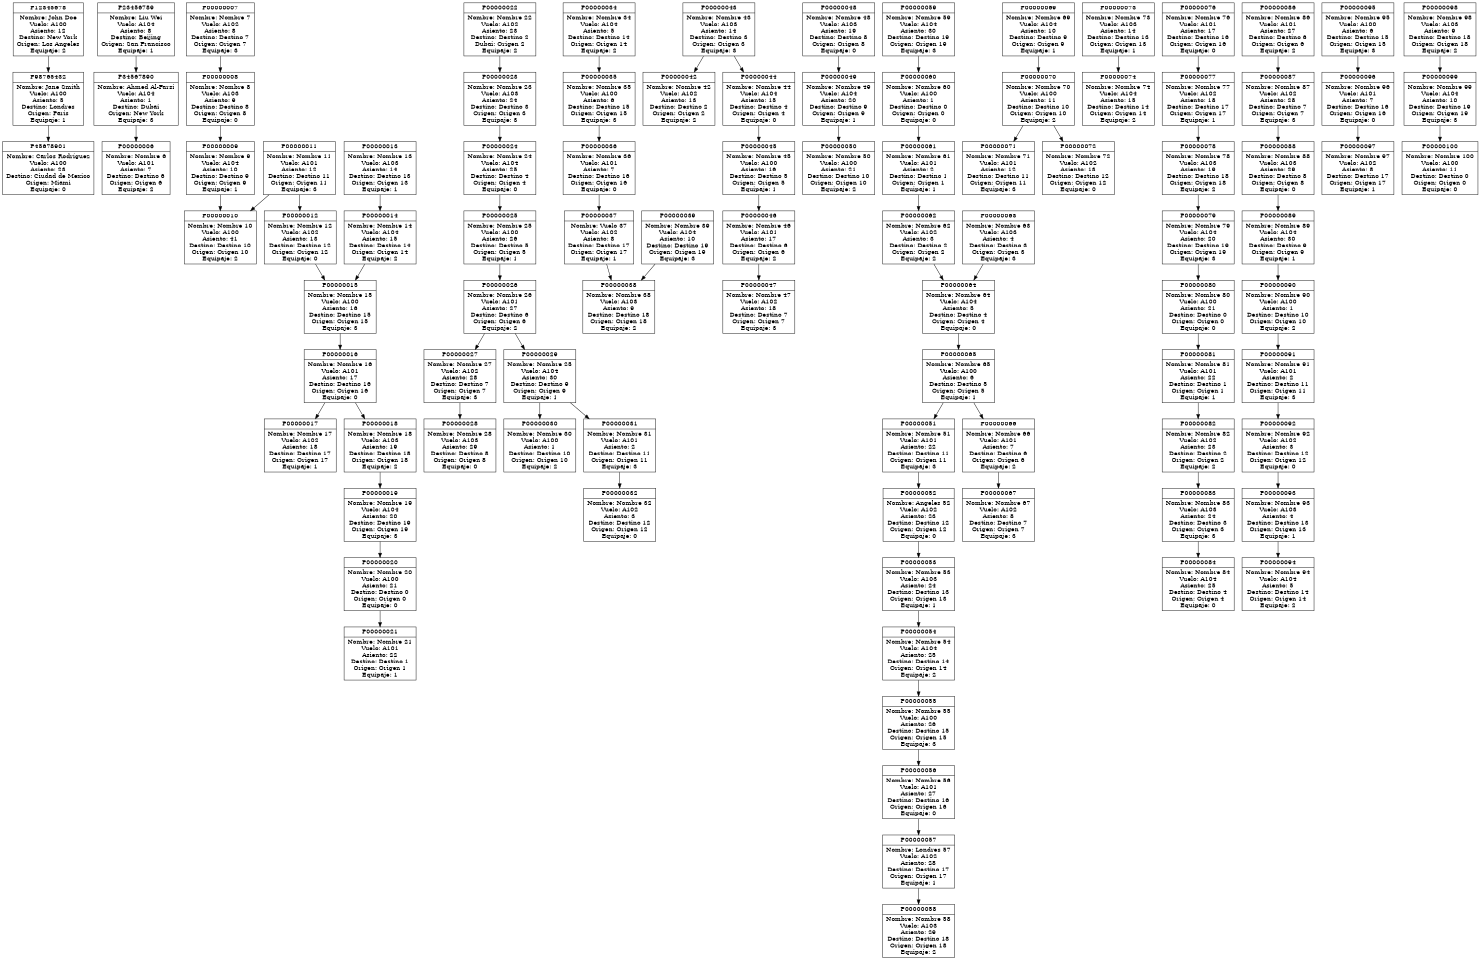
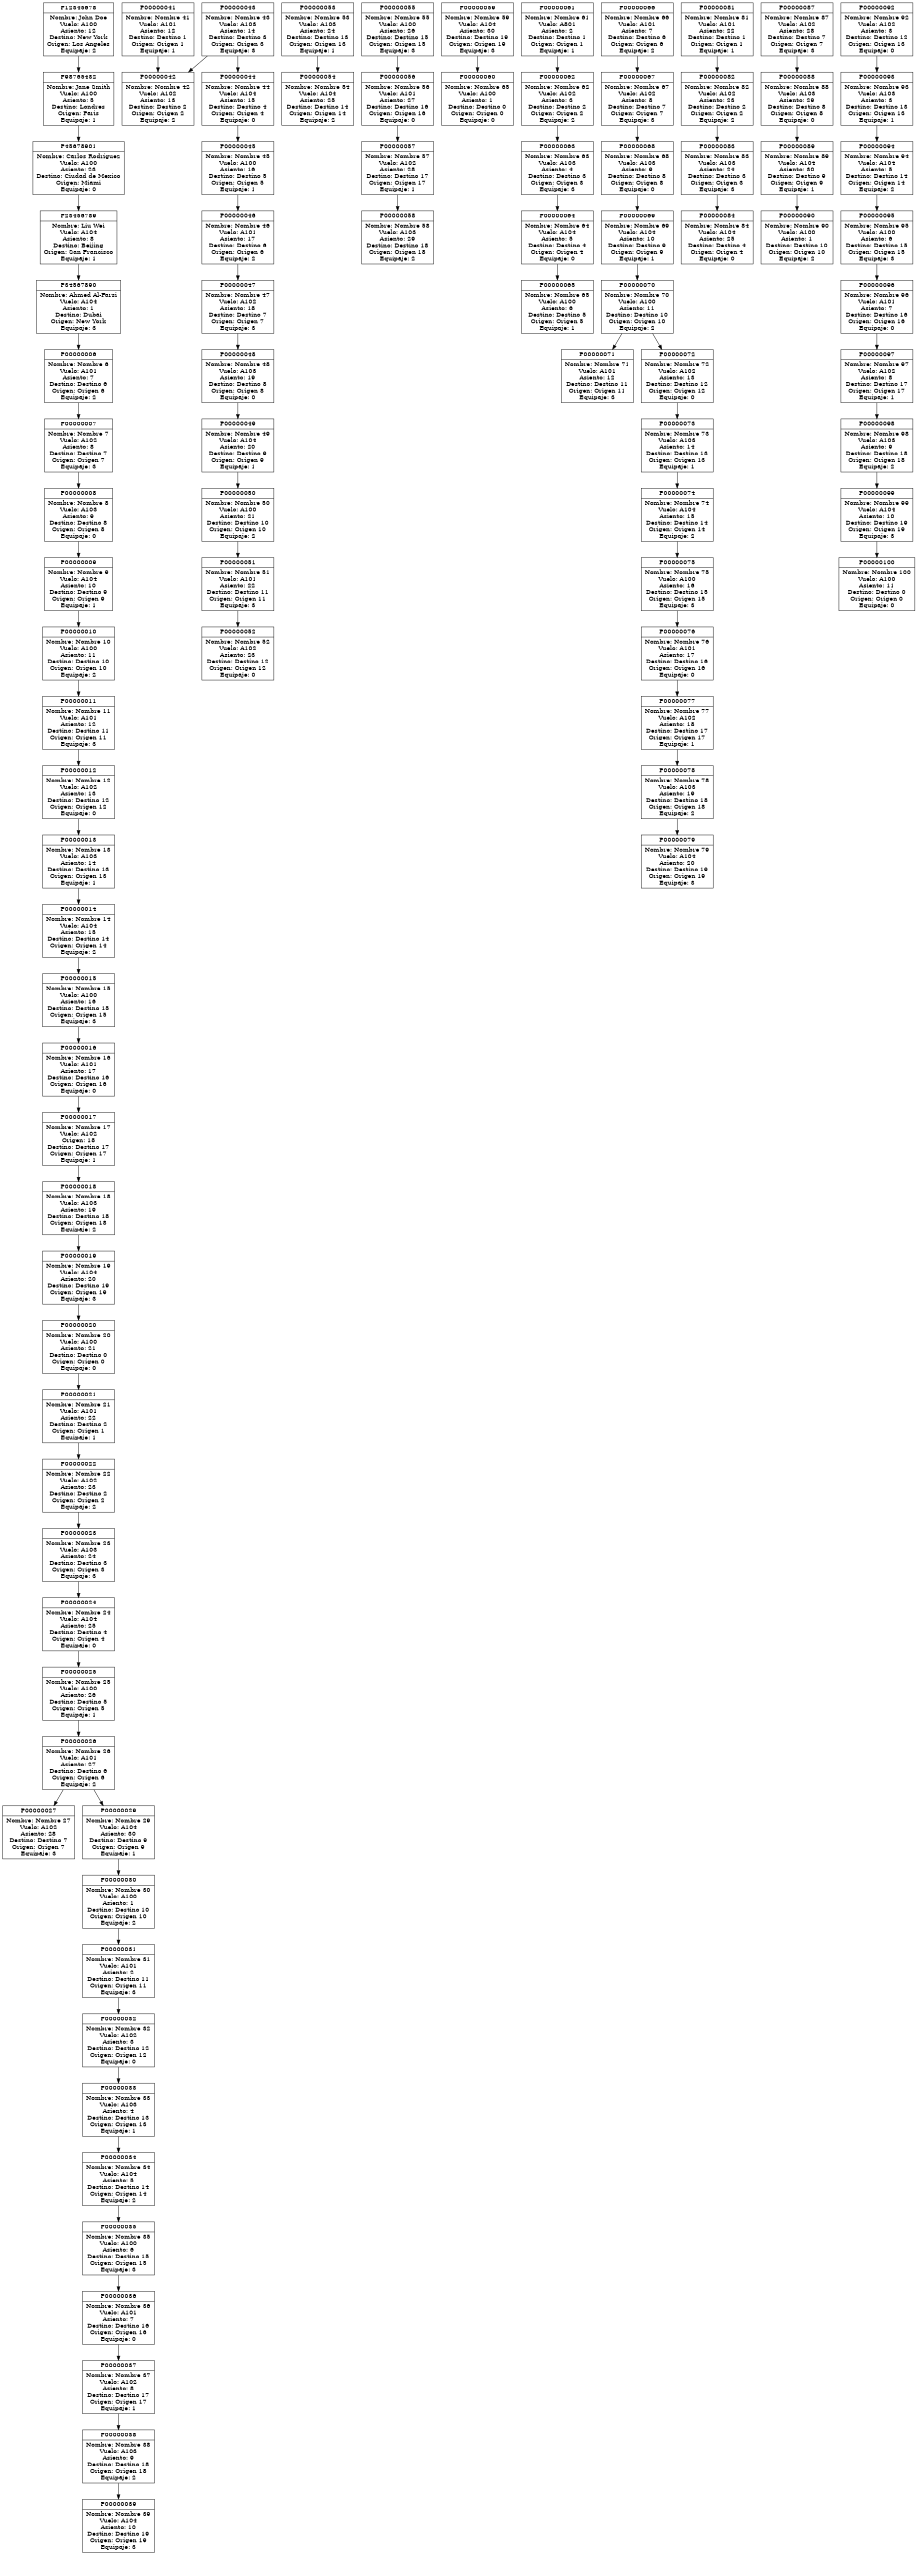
node "P00000041": added
node "P00000086": removed
node "P00000022": text "Dubai: Origen 2" -> "Origen: Origen 2"
node "P00000060": text "Nombre: Nombre 60" -> "Nombre: Nombre 65"
edge "P00000060" -> "P00000061": removed
node "P00000061": text "Vuelo: A101" -> "Vuelo: A801"
node "P00000068": added
edge "P45678901" -> "P23456789": added
edge "P00000011" -> "P00000010": reversed
edge "P00000094" -> "P00000095": added
node "P00000037": text "Nombre: Vuelo 37" -> "Nombre: Nombre 37"
node "P00000010": text "Asiento: 41" -> "Asiento: 11"
edge "P00000012" -> "P00000015": now "P00000012" -> "P00000013"
edge "P00000039" -> "P00000038": reversed
edge "P00000062" -> "P00000064": now "P00000062" -> "P00000063"
node "P00000080": removed
edge "P00000047" -> "P00000048": added
node "P00000029": text "Nombre: Nombre 25" -> "Nombre: Nombre 29"
node "P00000091": removed
edge "P00000006" -> "P00000007": added
edge "P00000016" -> "P00000018": now "P00000017" -> "P00000018"
edge "P00000029" -> "P00000031": now "P00000030" -> "P00000031"
edge "P00000072" -> "P00000073": added
edge "P00000097" -> "P00000098": added
edge "P00000065" -> "P00000051": now "P00000050" -> "P00000051"
edge "P00000065" -> "P00000066": removed
node "P00000028": removed
node "P00000017": text "Asiento: 18" -> "Origen: 18"
node "P00000092": text "Origen: Origen 12" -> "Origen: Origen 13"
node "P00000052": text "Nombre: Angeles 52" -> "Nombre: Nombre 52"
node "P00000093": text "Asiento: 4" -> "Asiento: 3"
edge "P00000052" -> "P00000053": removed
node "P00000075": added
node "P00000021": text "Destino: Destino 1" -> "Destino: Destino 2"
edge "P00000054" -> "P00000055": removed
node "P00000057": text "Nombre: Londres 57" -> "Nombre: Nombre 57"
edge "P00000021" -> "P00000022": added
node "P00000033": added
